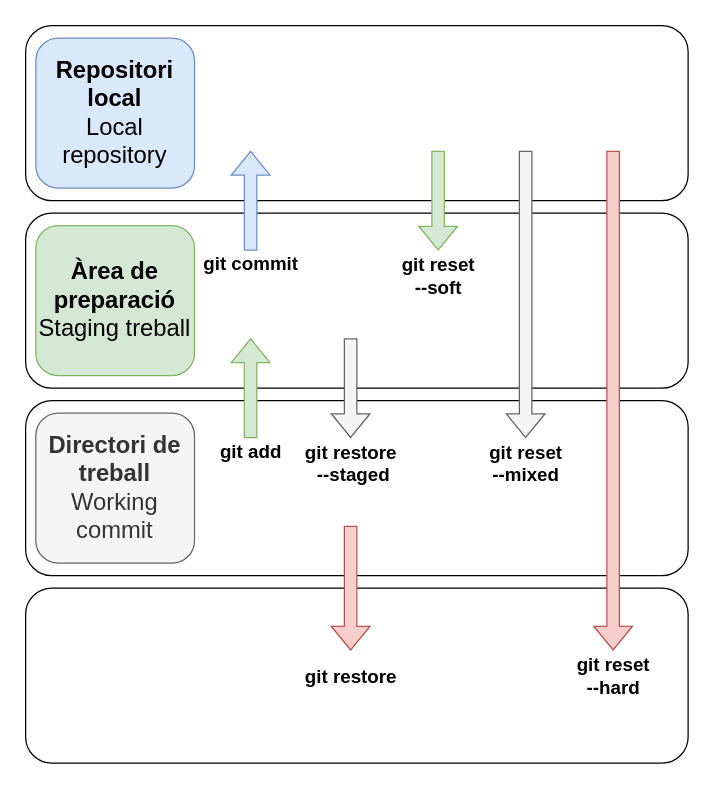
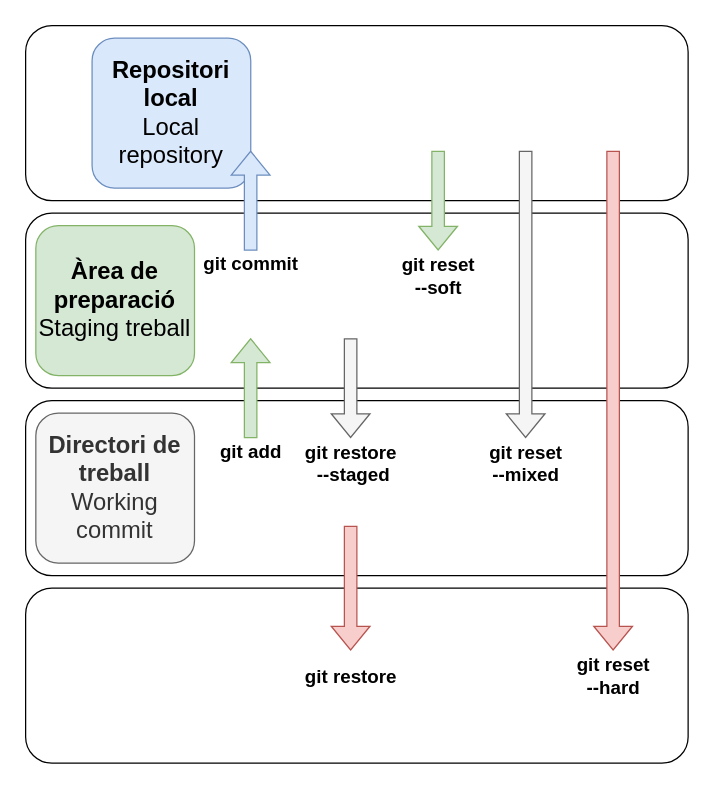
node "Repositori local Local repository": moved (115, 113) -> (171, 113)
